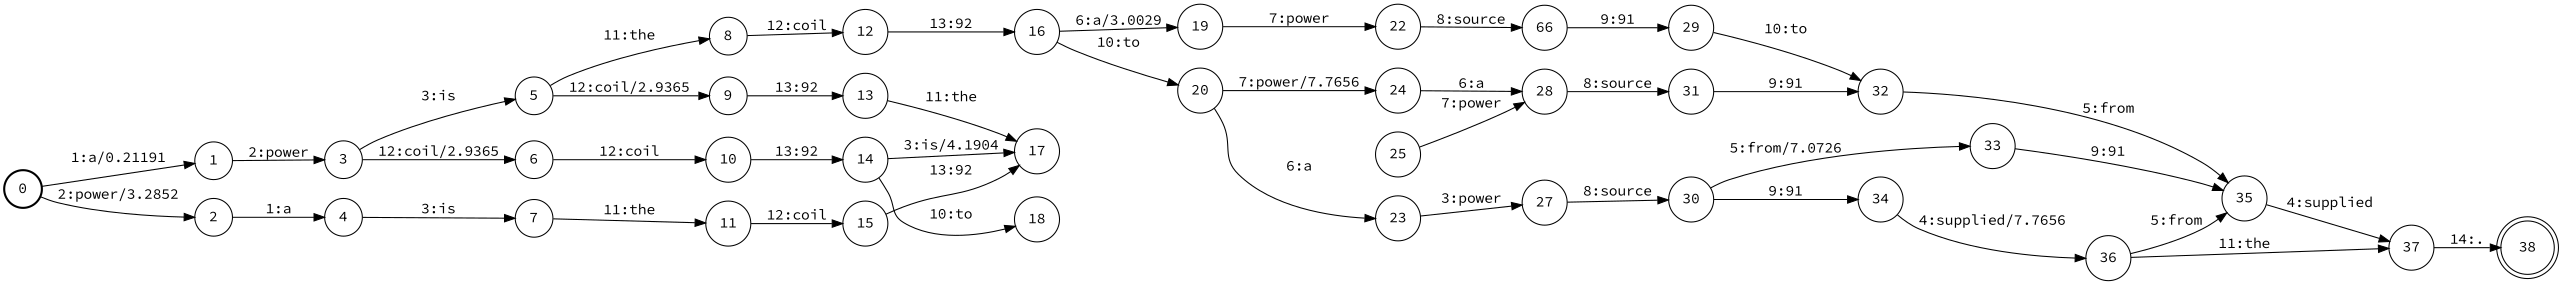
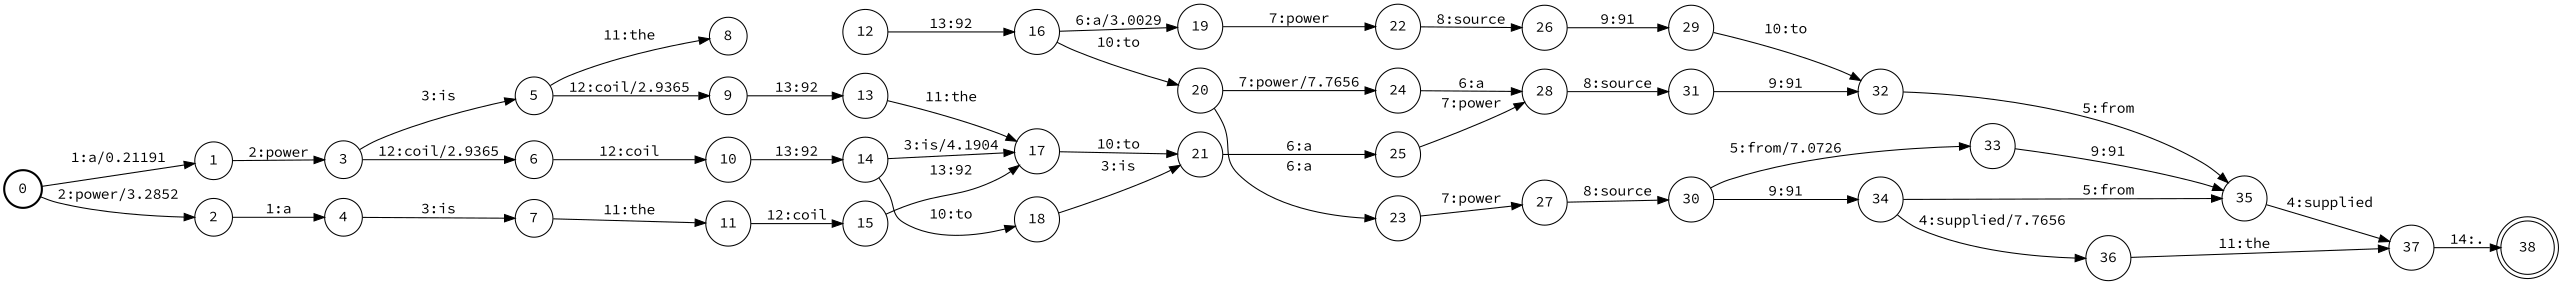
node "66": label "66" -> "26"
edge "8" -> "12": removed, label "12:coil"
node "21": added
edge "23" -> "27": label "3:power" -> "7:power"
edge "36" -> "35": now "34" -> "35"
